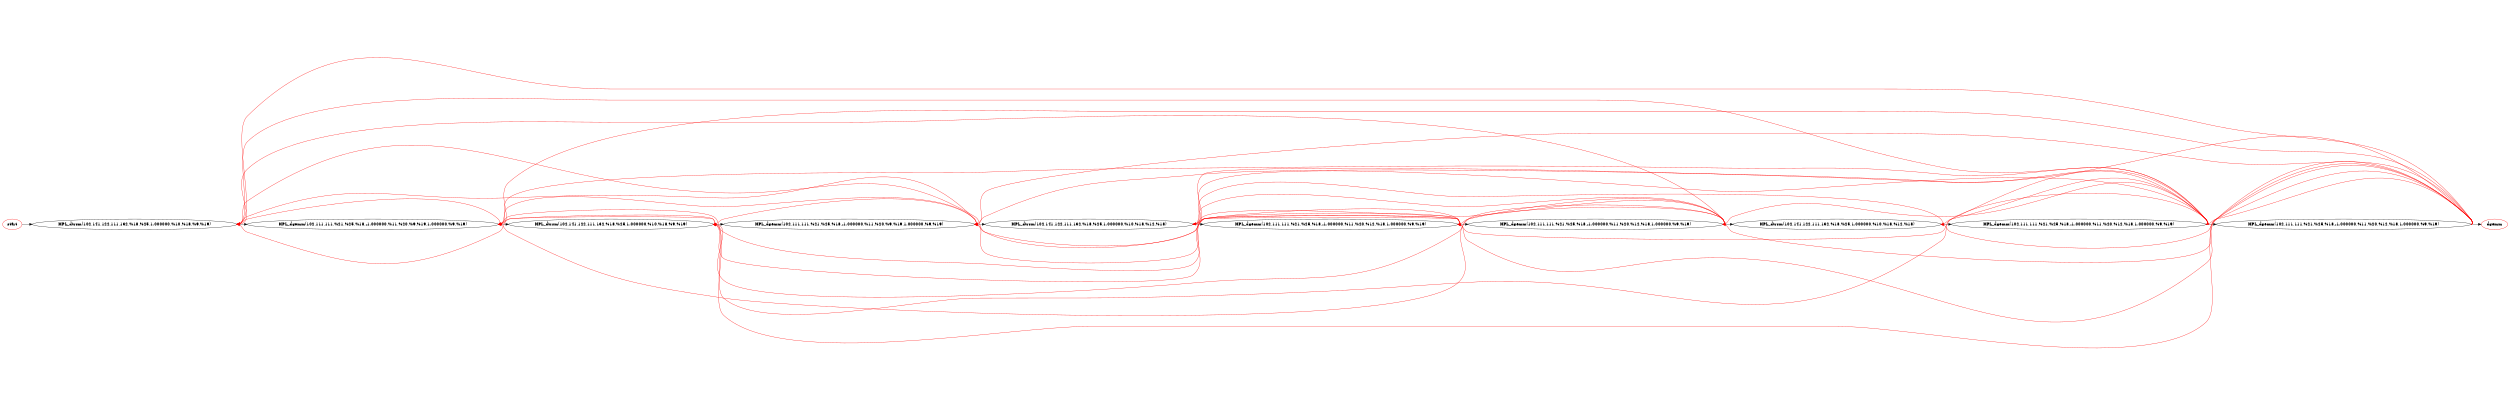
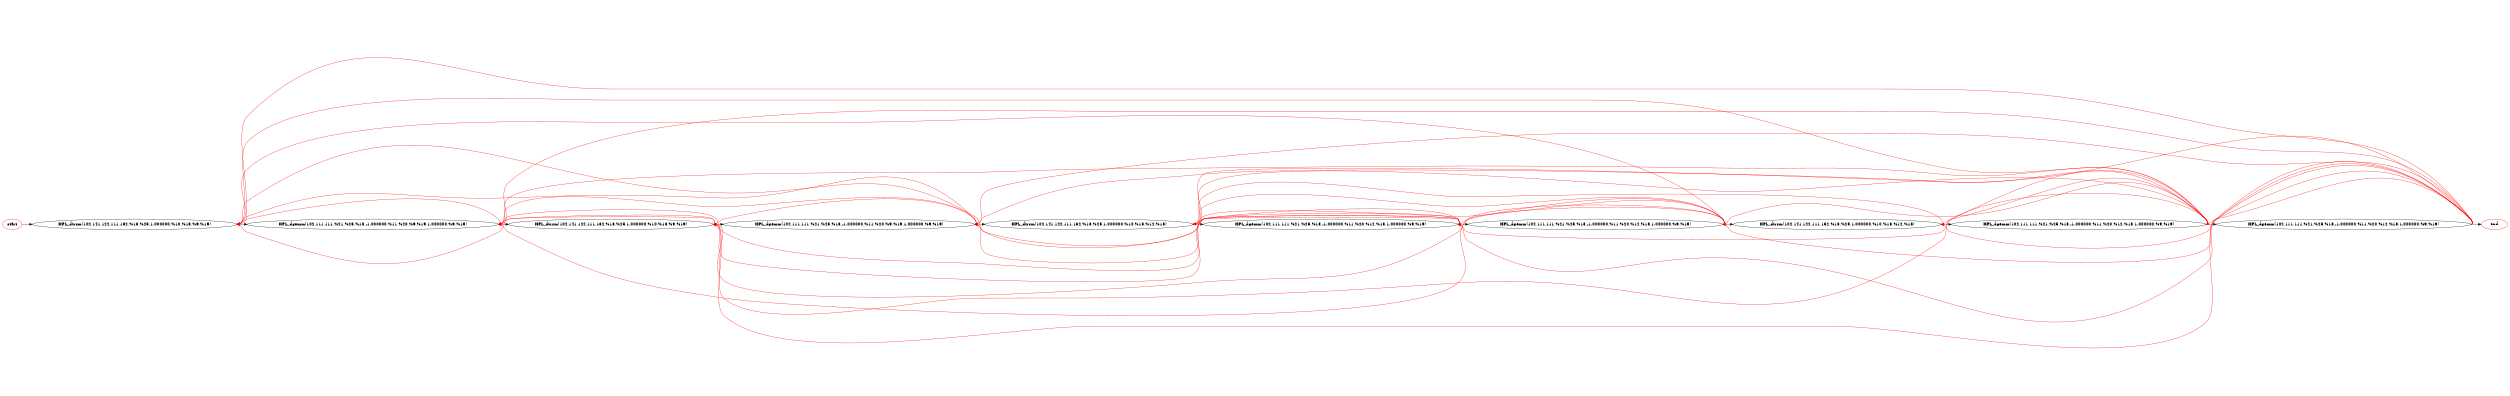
node "dgemm": label "dgemm" -> "end"
